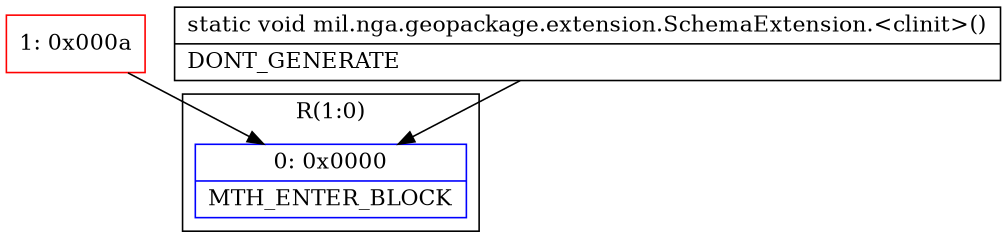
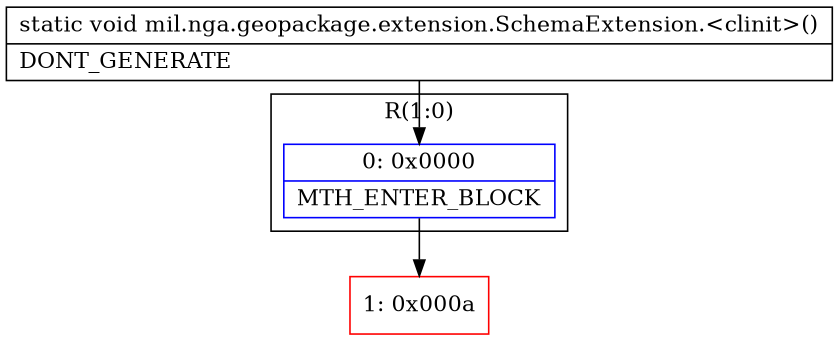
edge "1: 0x000a" -> "0: 0x0000": reversed
